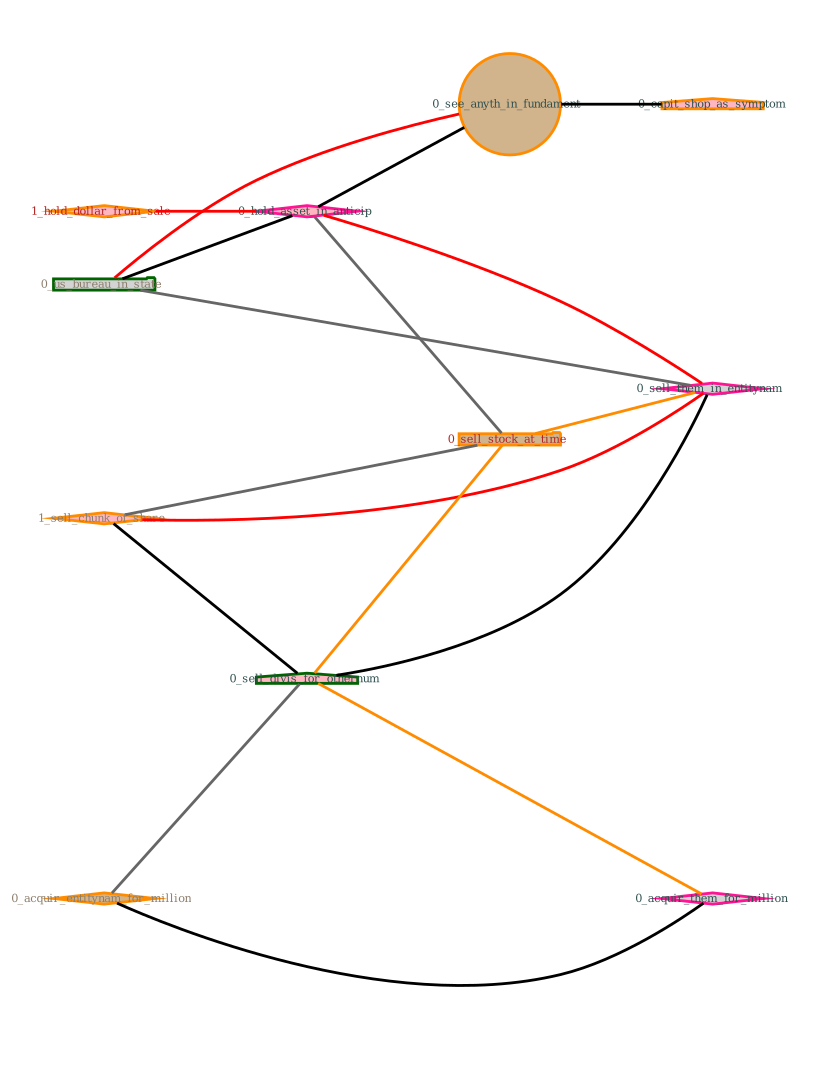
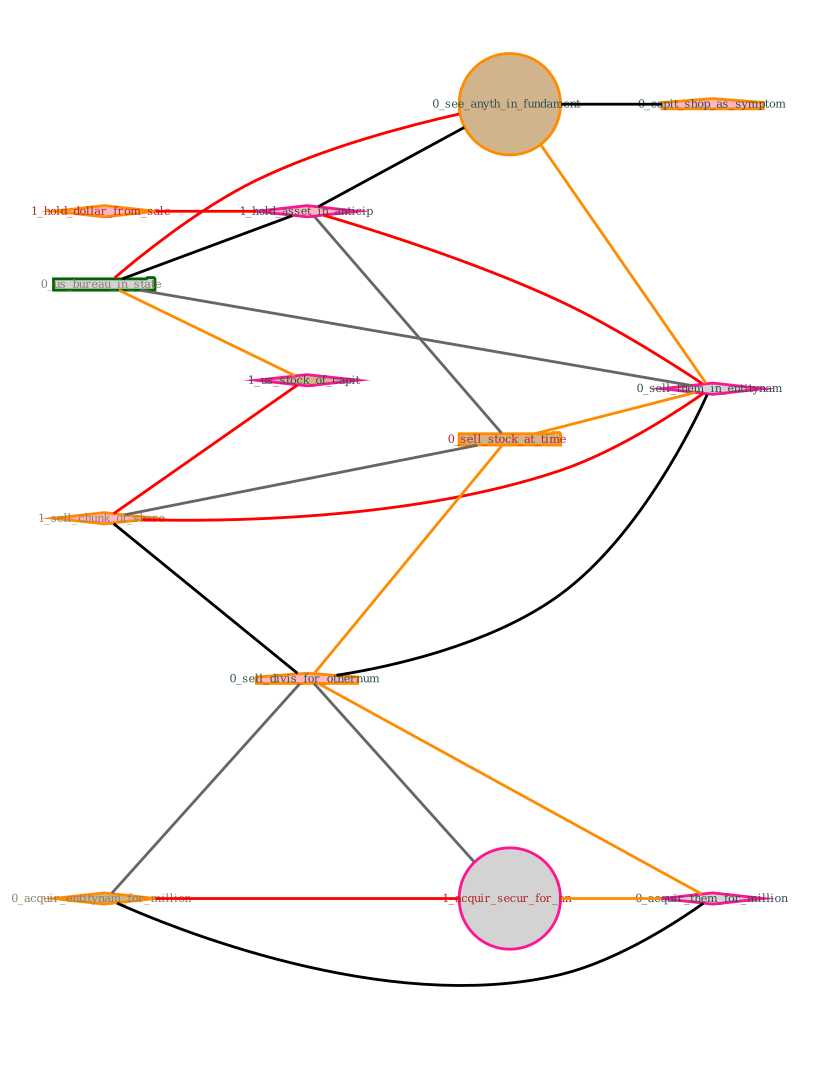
node "0_hold_asset_in_anticip": label "0_hold_asset_in_anticip" -> "1_hold_asset_in_anticip"
edge "0_see_anyth_in_fundament" -- "0_sell_them_in_entitynam": added
node "1_us_stock_of_capit": added
node "0_sell_divis_for_othernum": color darkgreen -> darkorange
node "1_acquir_secur_for_an": added
